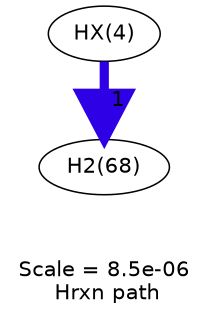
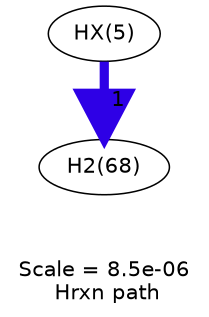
node "HX(4)": label "HX(4)" -> "HX(5)"
